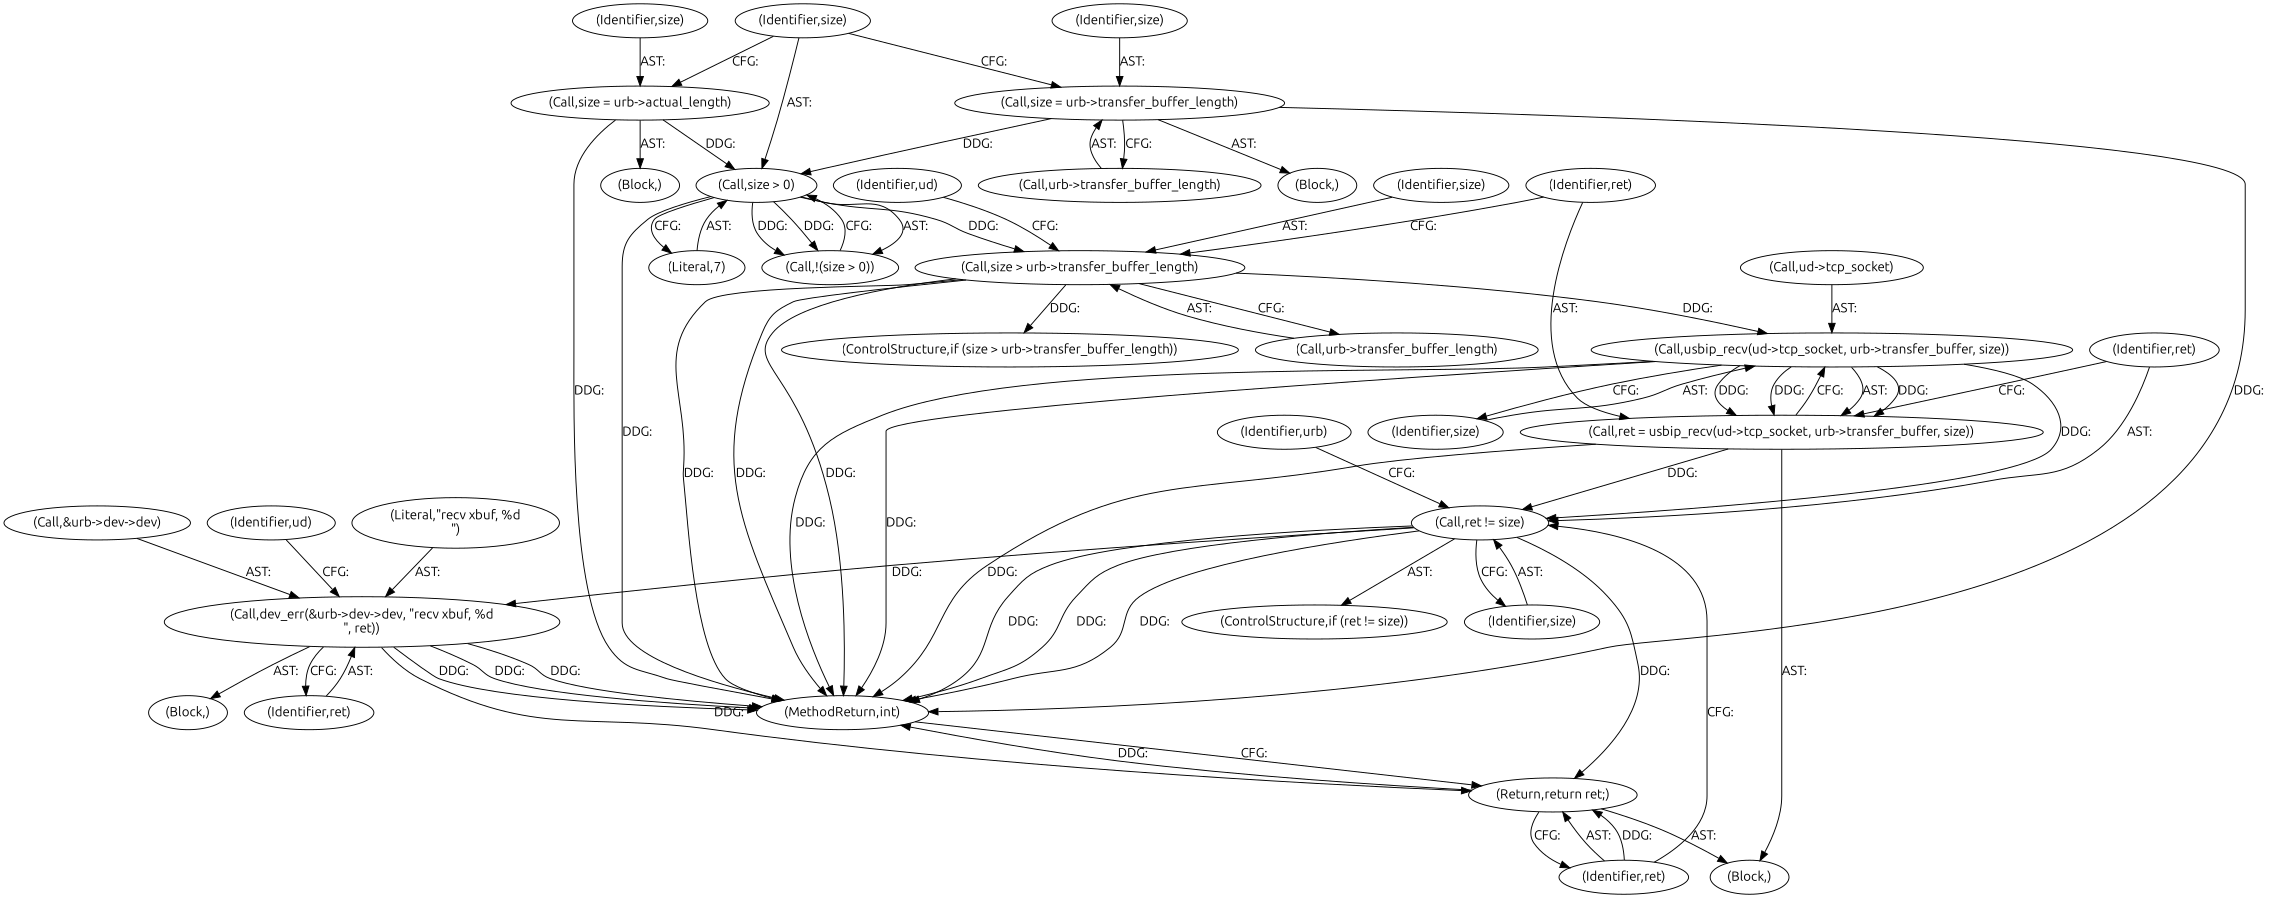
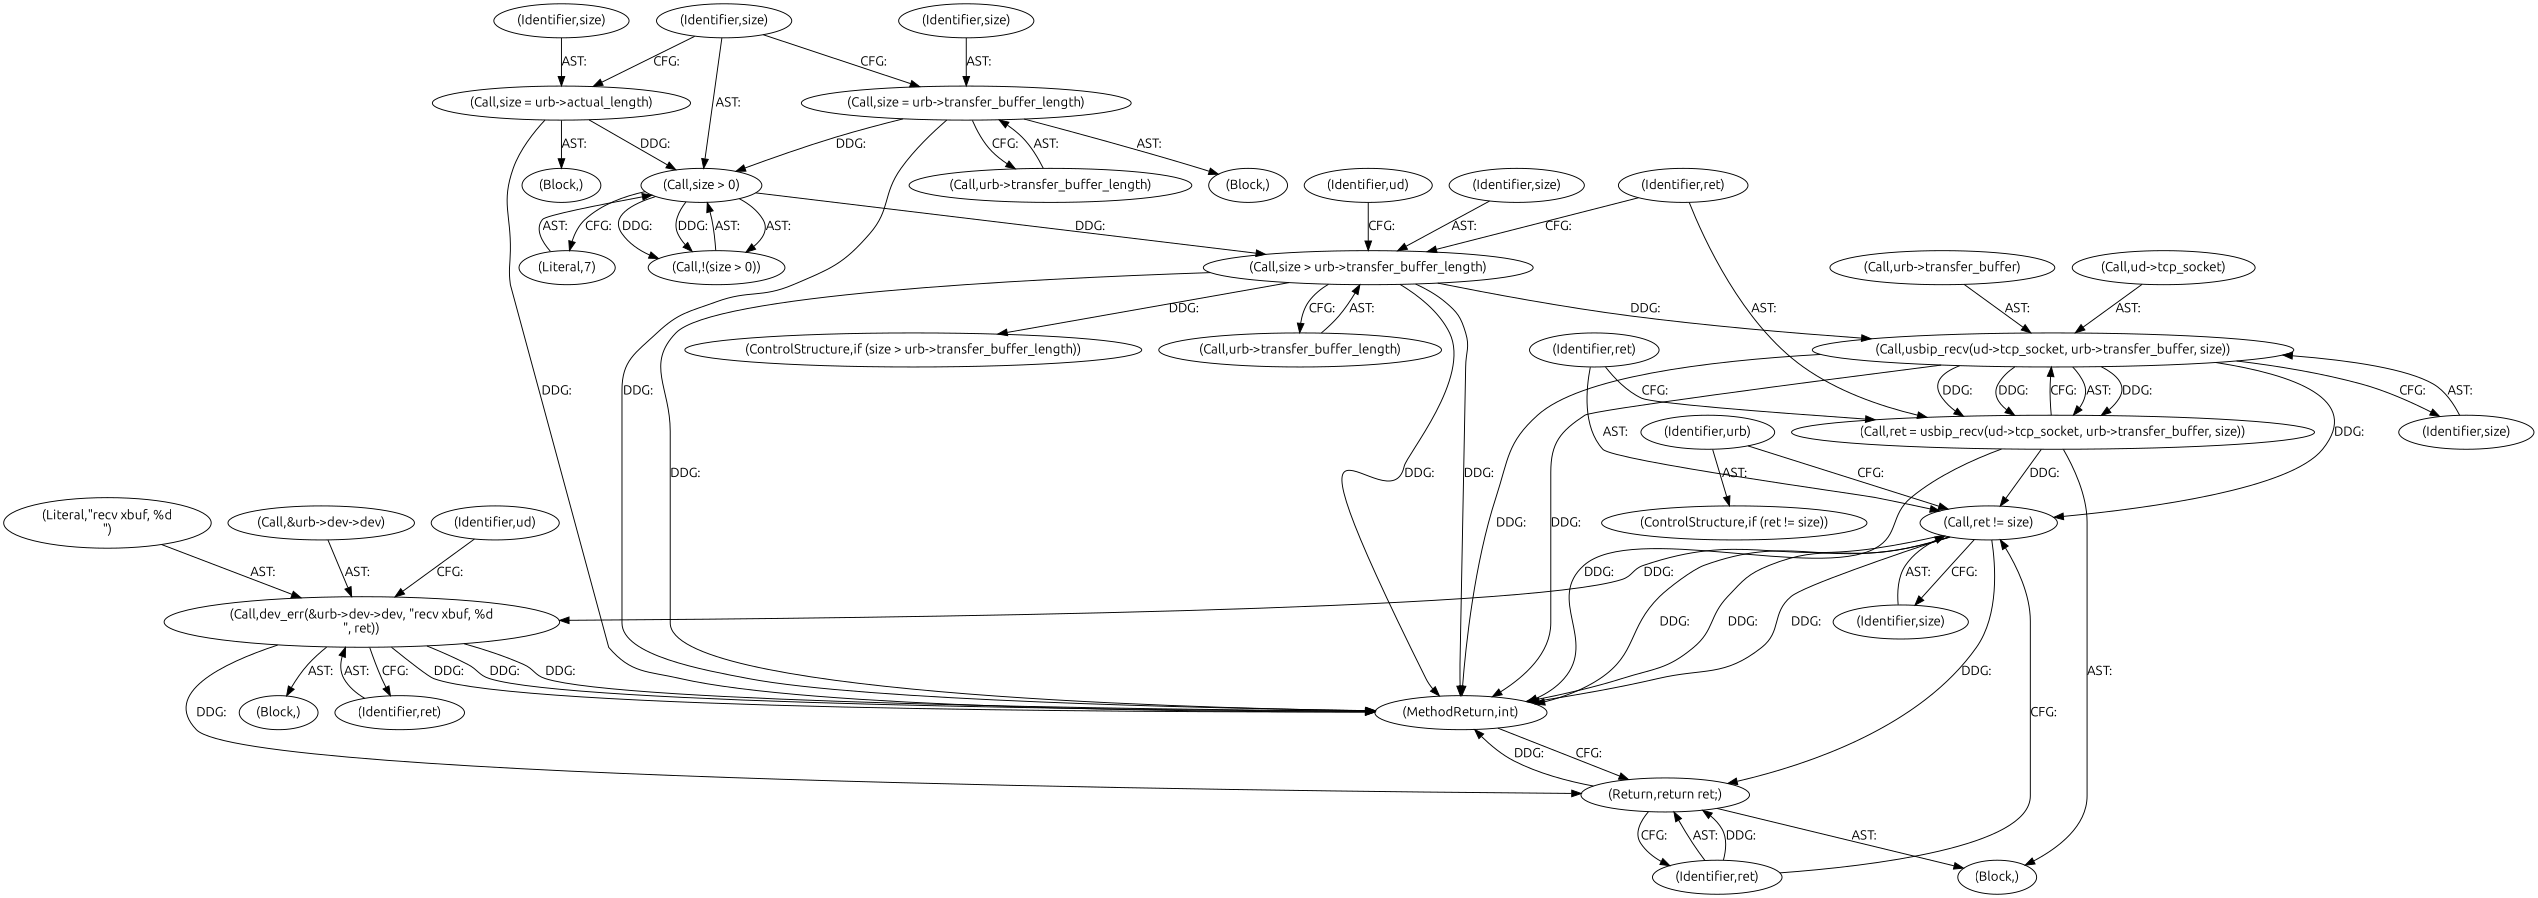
edge "(Call,!(size > 0))" -> "(Call,size > 0)": label "CFG: " -> "AST: "
node "(Call,urb->transfer_buffer)": added
edge "(Call,size > 0)" -> "(MethodReturn,int)": removed, label "DDG:"
edge "(Call,ret != size)" -> "(ControlStructure,if (ret != size))": now "(Identifier,urb)" -> "(ControlStructure,if (ret != size))"
